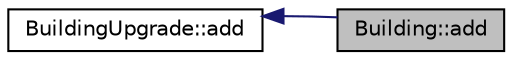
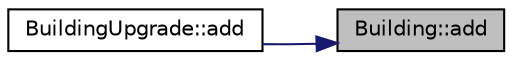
edge "Building::add" -> "BuildingUpgrade::add": reversed
